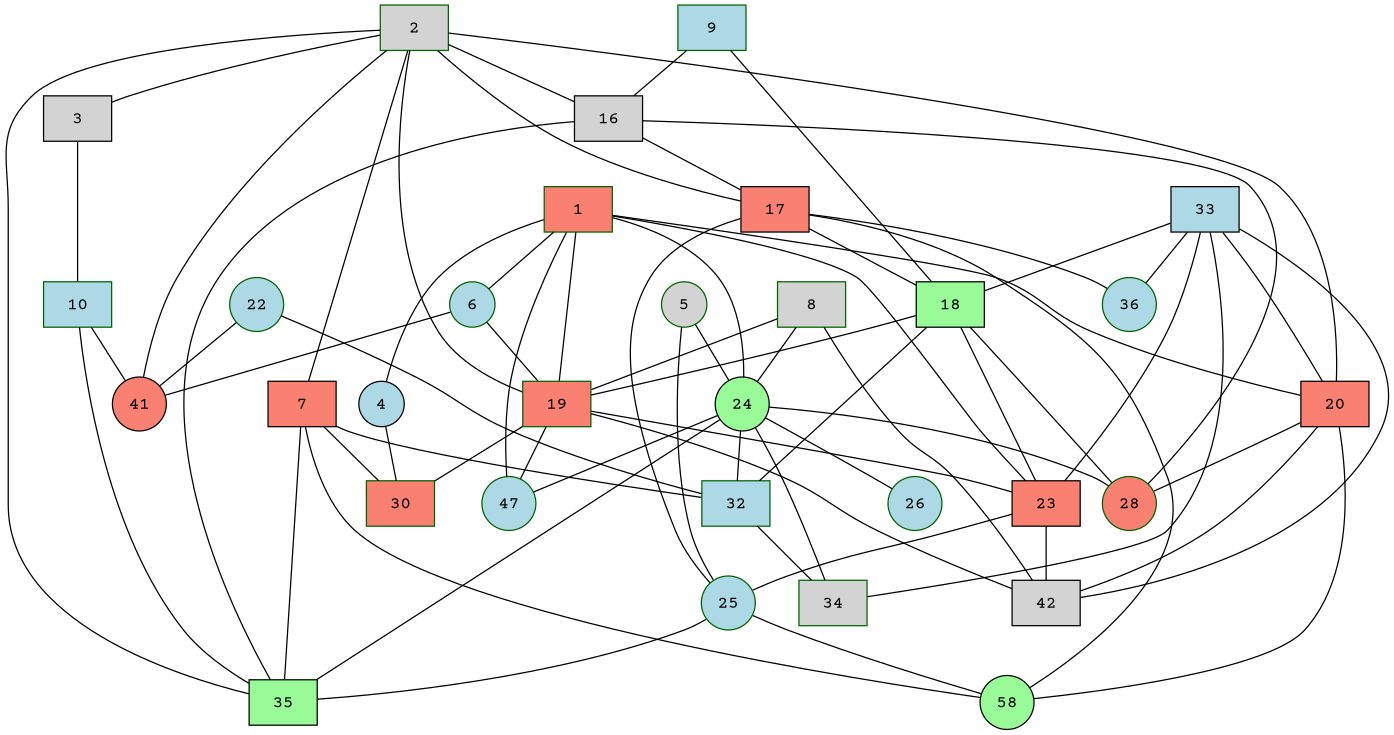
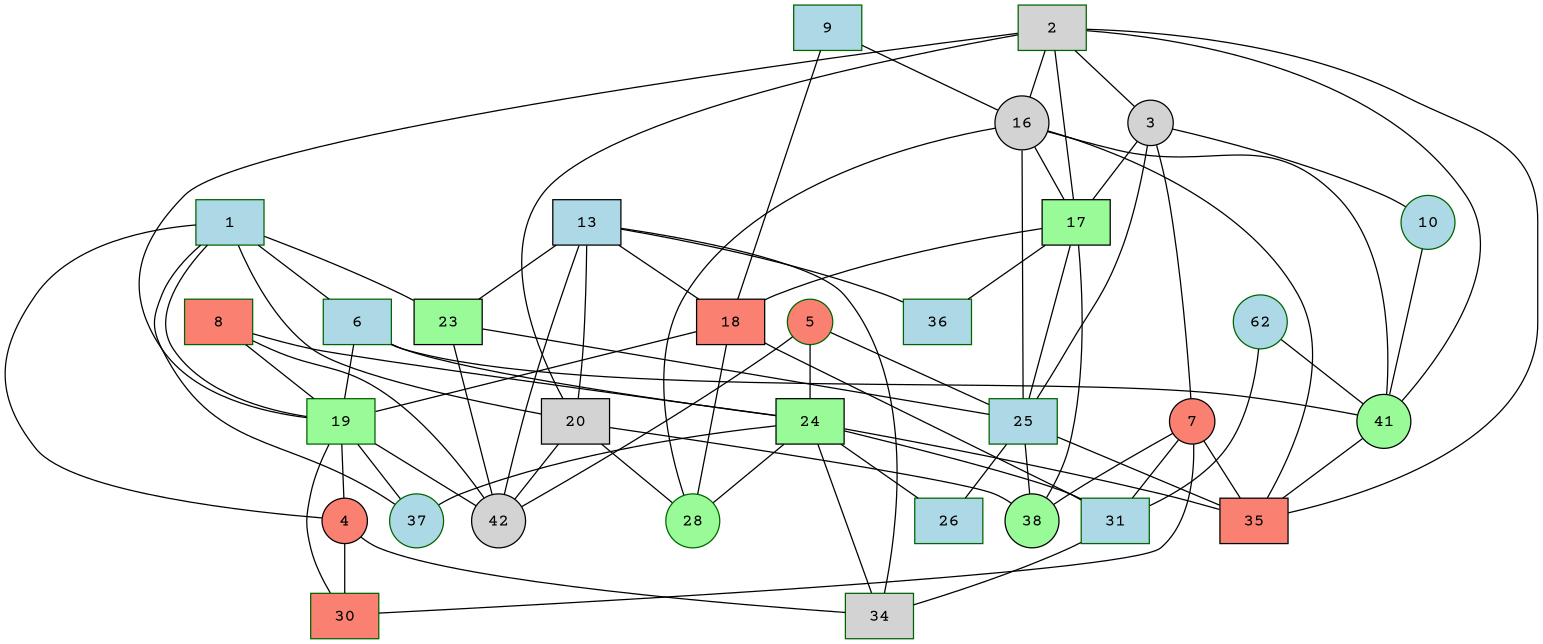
node "3": shape box -> circle
node "16": shape box -> circle
edge "3" -- "17": added
edge "16" -- "41": added
node "1": fillcolor salmon -> lightblue
node "17": fillcolor salmon -> palegreen
node "33": label "33" -> "13"
edge "2" -- "7": now "3" -- "7"
edge "1" -- "24": now "6" -- "24"
edge "16" -- "25": added
edge "3" -- "25": added
node "10": shape box -> circle
node "22": label "22" -> "62"
node "6": shape circle -> box
node "5": fillcolor lightgrey -> salmon
node "8": fillcolor lightgrey -> salmon
node "18": fillcolor palegreen -> salmon
node "36": shape circle -> box
node "41": fillcolor salmon -> palegreen
node "7": shape box -> circle
node "4": fillcolor lightblue -> salmon
node "19": fillcolor salmon -> palegreen
node "24": shape circle -> box
edge "18" -- "23": removed
node "20": fillcolor salmon -> lightgrey
edge "5" -- "42": added
edge "19" -- "23": now "19" -- "4"
edge "25" -- "26": added
node "47": label "47" -> "37"
node "32": label "32" -> "31"
node "26": shape circle -> box
node "23": fillcolor salmon -> palegreen
node "28": fillcolor salmon -> palegreen
edge "10" -- "35": now "41" -- "35"
edge "4" -- "34": added
node "25": shape circle -> box
node "42": shape box -> circle
node "35": fillcolor palegreen -> salmon
node "58": label "58" -> "38"
